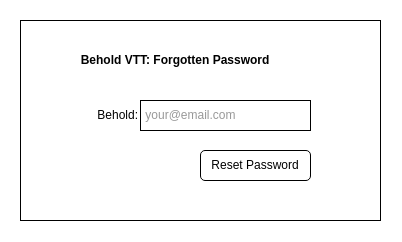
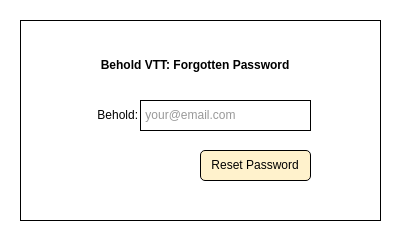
node "Behold VTT: Forgotten Password": moved (176, 61) -> (196, 66)
node "Reset Password": fillcolor #ffffff -> #fff2cc
